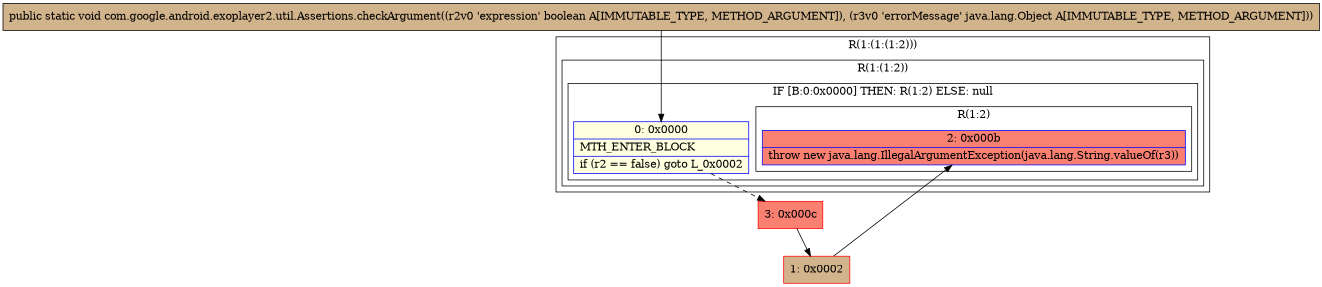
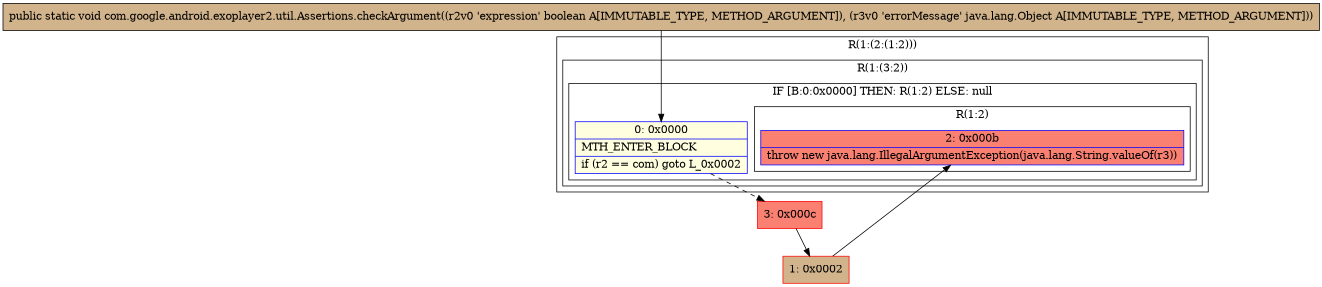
cluster "R(1:(1:(1:2)))": label "R(1:(1:(1:2)))" -> "R(1:(2:(1:2)))"
cluster "R(1:(1:2))": label "R(1:(1:2))" -> "R(1:(3:2))"
node "0: 0x0000": text "if (r2 == false) goto L_0x0002" -> "if (r2 == com) goto L_0x0002"
